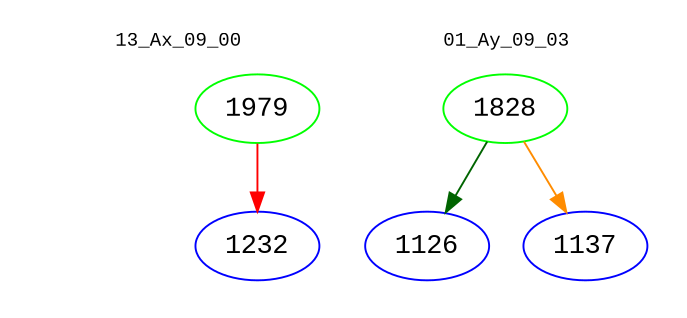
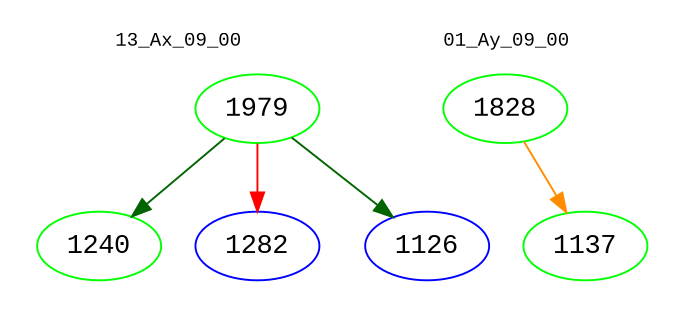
cluster "01_Ay_09_03": label "01_Ay_09_03" -> "01_Ay_09_00"
edge "1828" -> "1126": now "1979" -> "1126"
node "1240": added
node "1232": label "1232" -> "1282"
node "1137": color blue -> green
